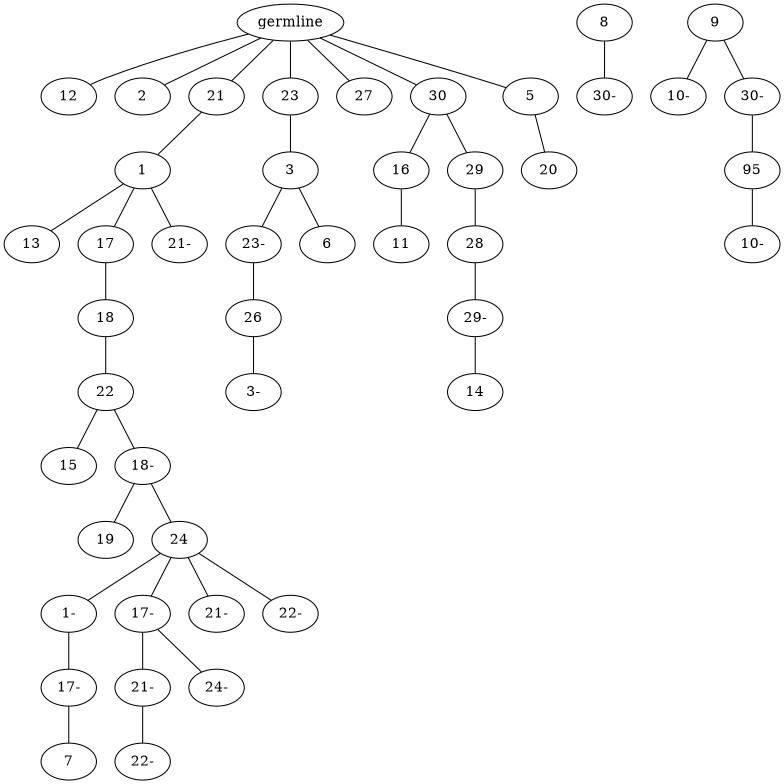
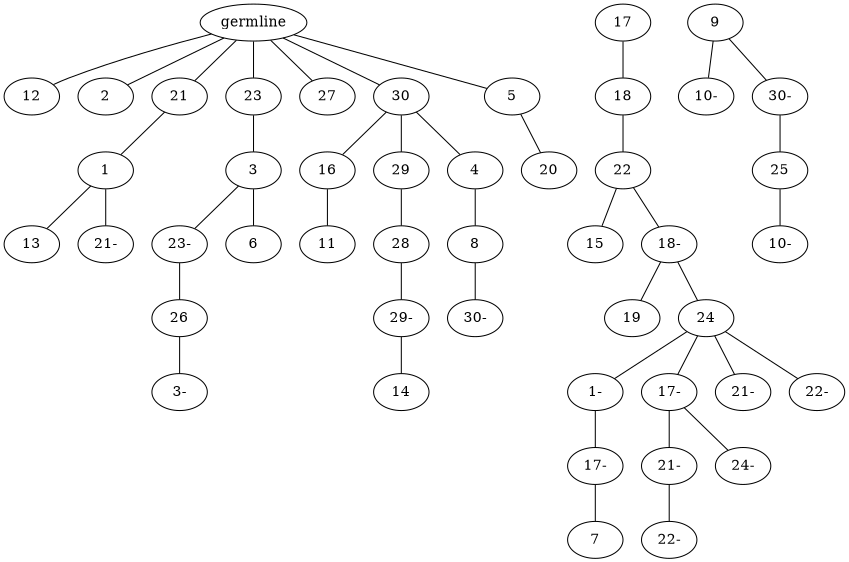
node "4": added
node "95": label "95" -> "25"
edge "1" -- "17": removed
